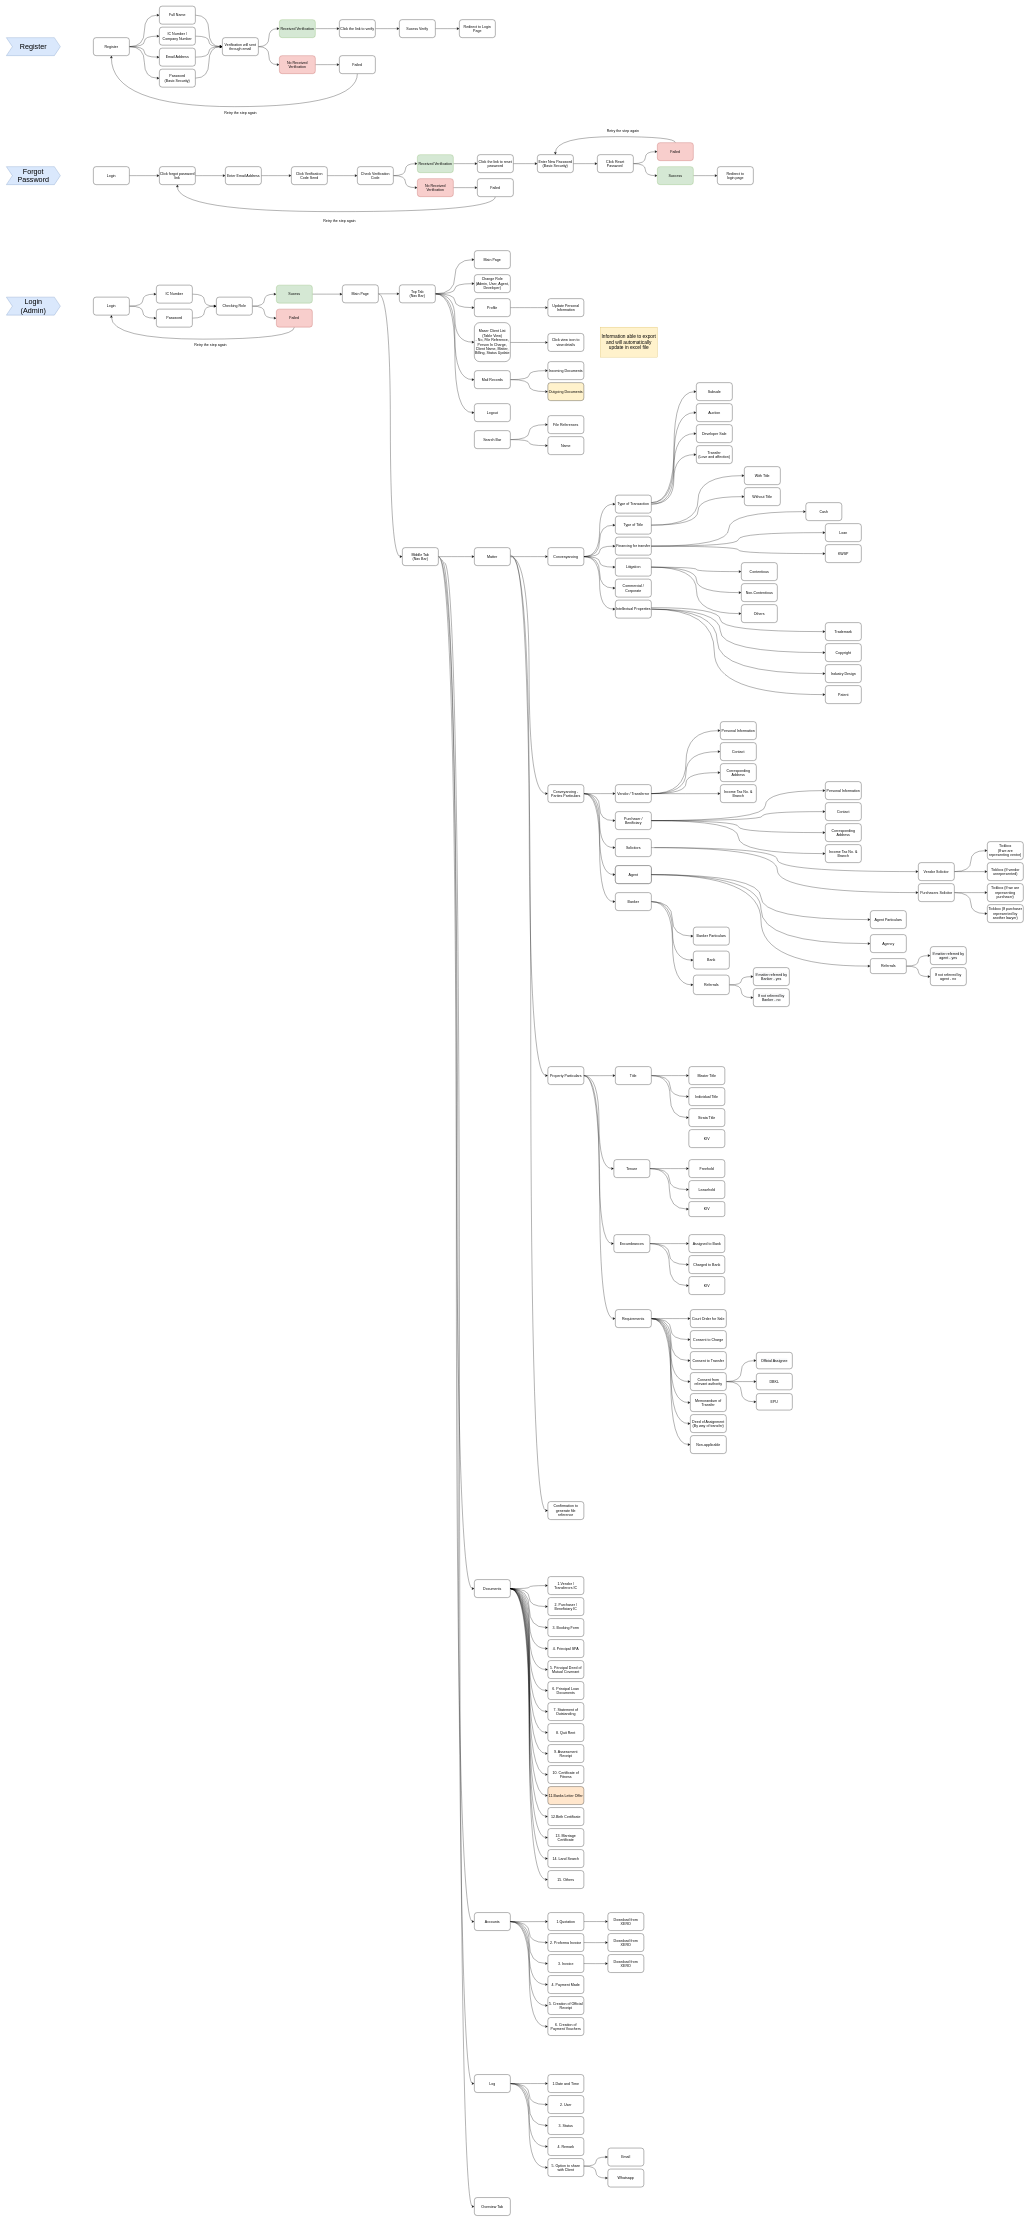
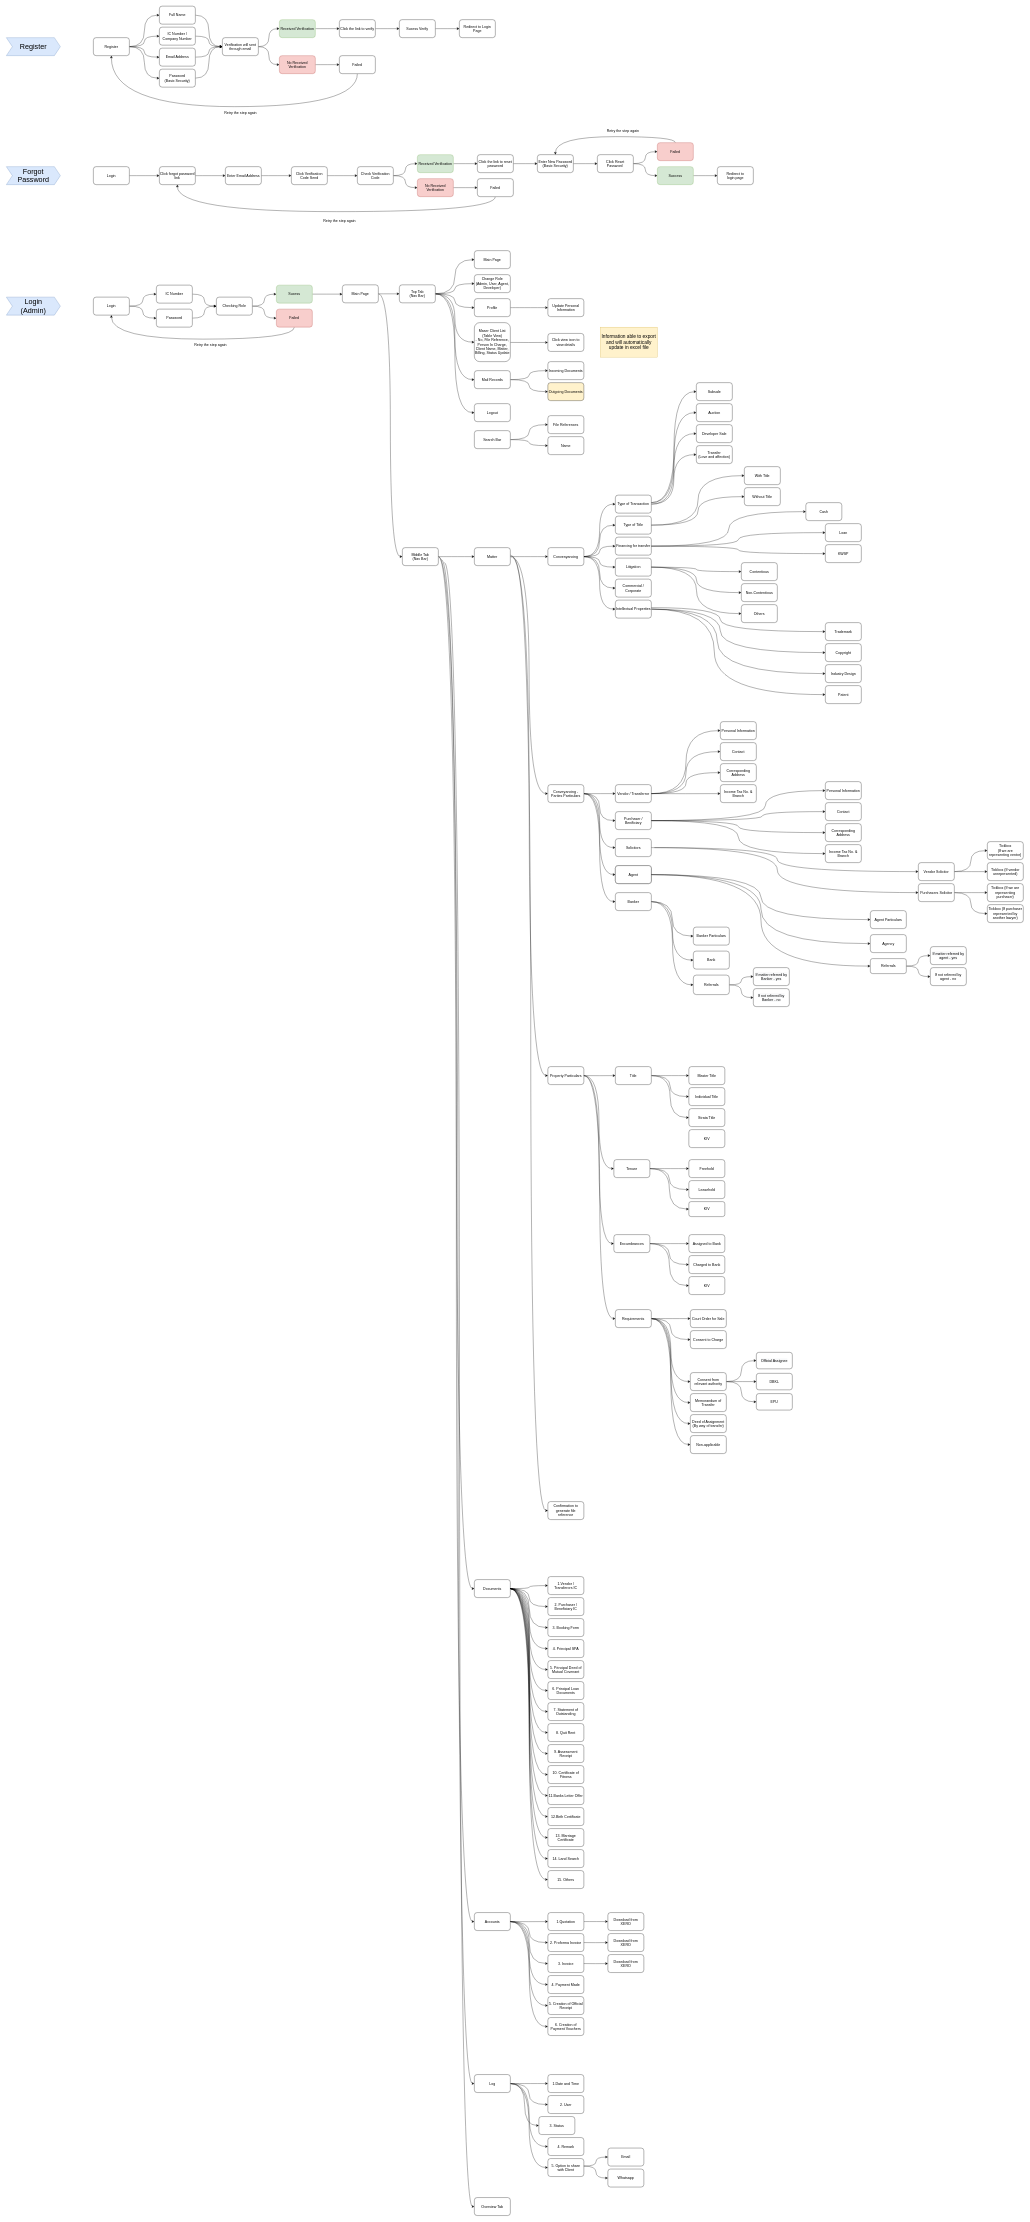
edge "Requirements" -> "Consent to Transfer": removed
node "Consent to Transfer": removed
node "11.Banks Letter Offer": fillcolor #ffe6cc -> #ffffff
node "3. Status": moved (566, 2126) -> (557, 2126)
